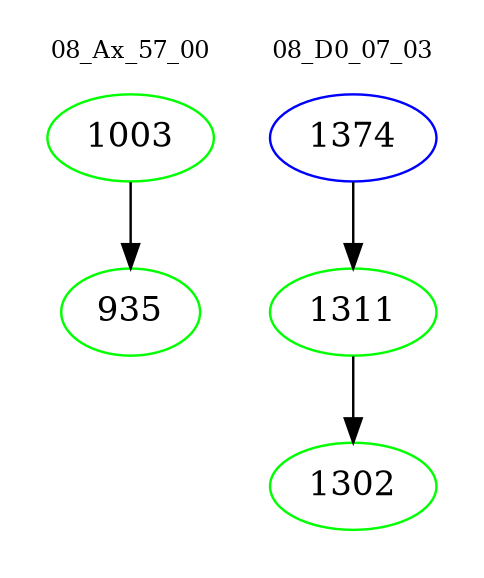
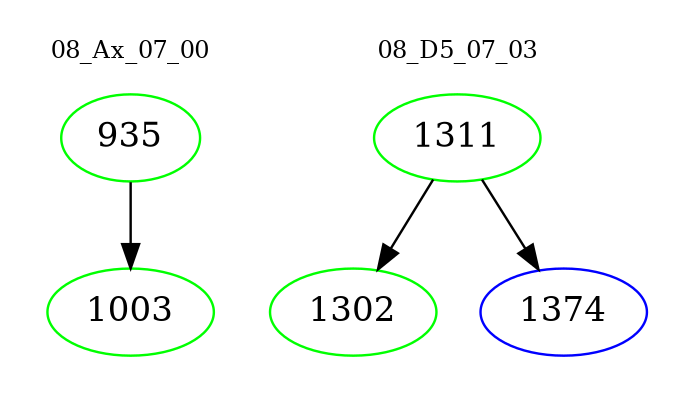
cluster "08_Ax_57_00": label "08_Ax_57_00" -> "08_Ax_07_00"
cluster "08_D0_07_03": label "08_D0_07_03" -> "08_D5_07_03"
edge "1003" -> "935": reversed
edge "1374" -> "1311": reversed
